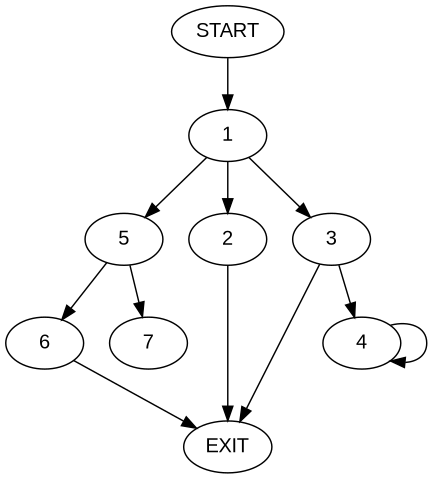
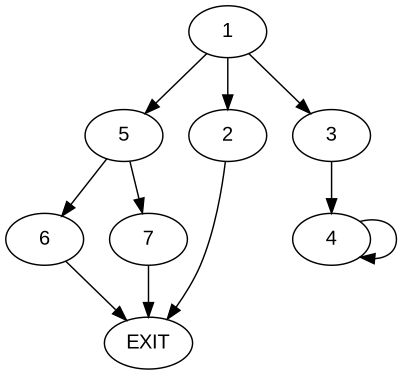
node "START": removed
edge "3" -> "EXIT": now "7" -> "EXIT"
